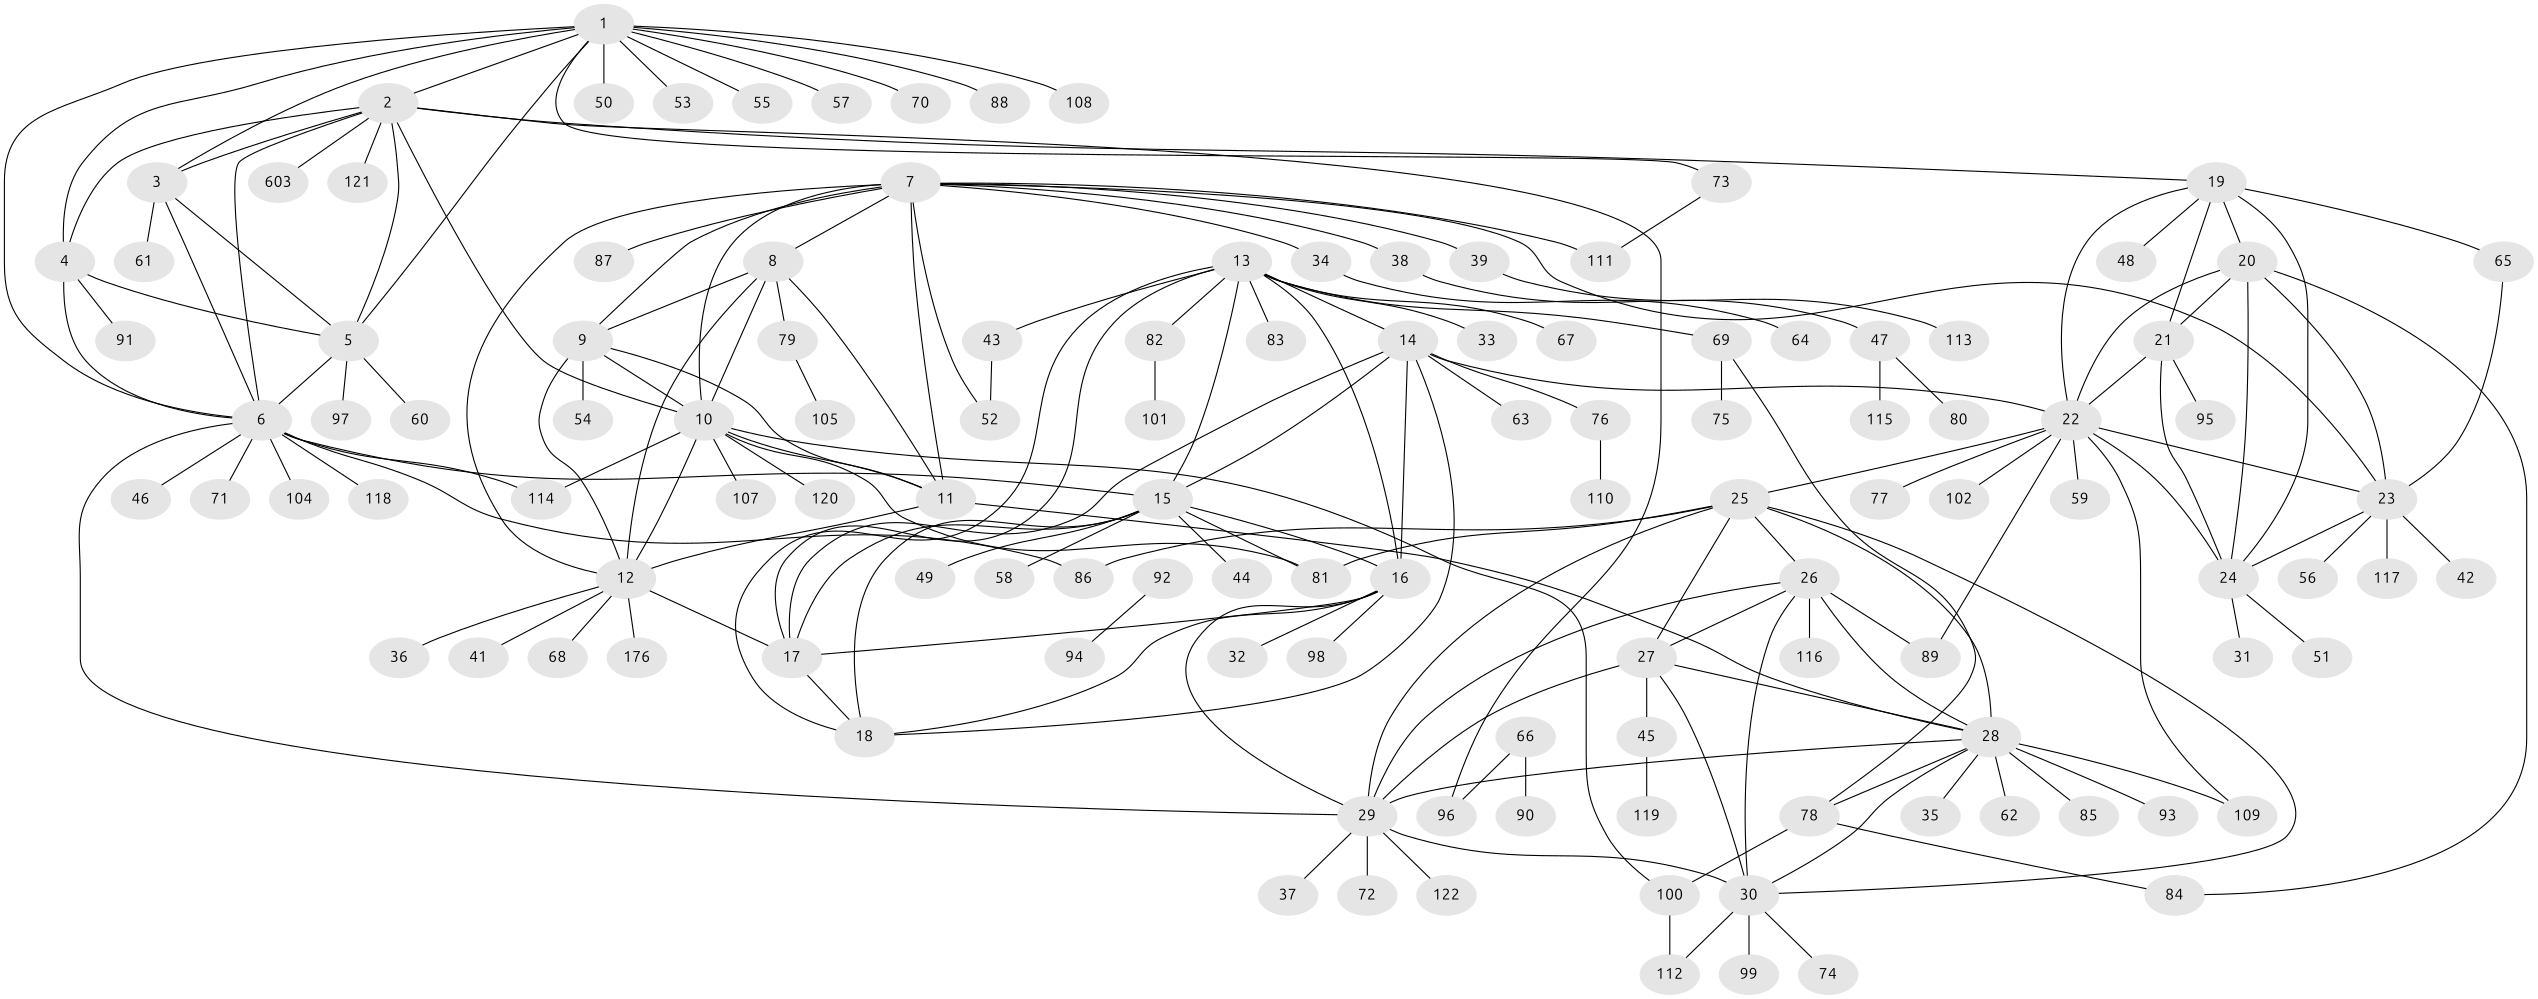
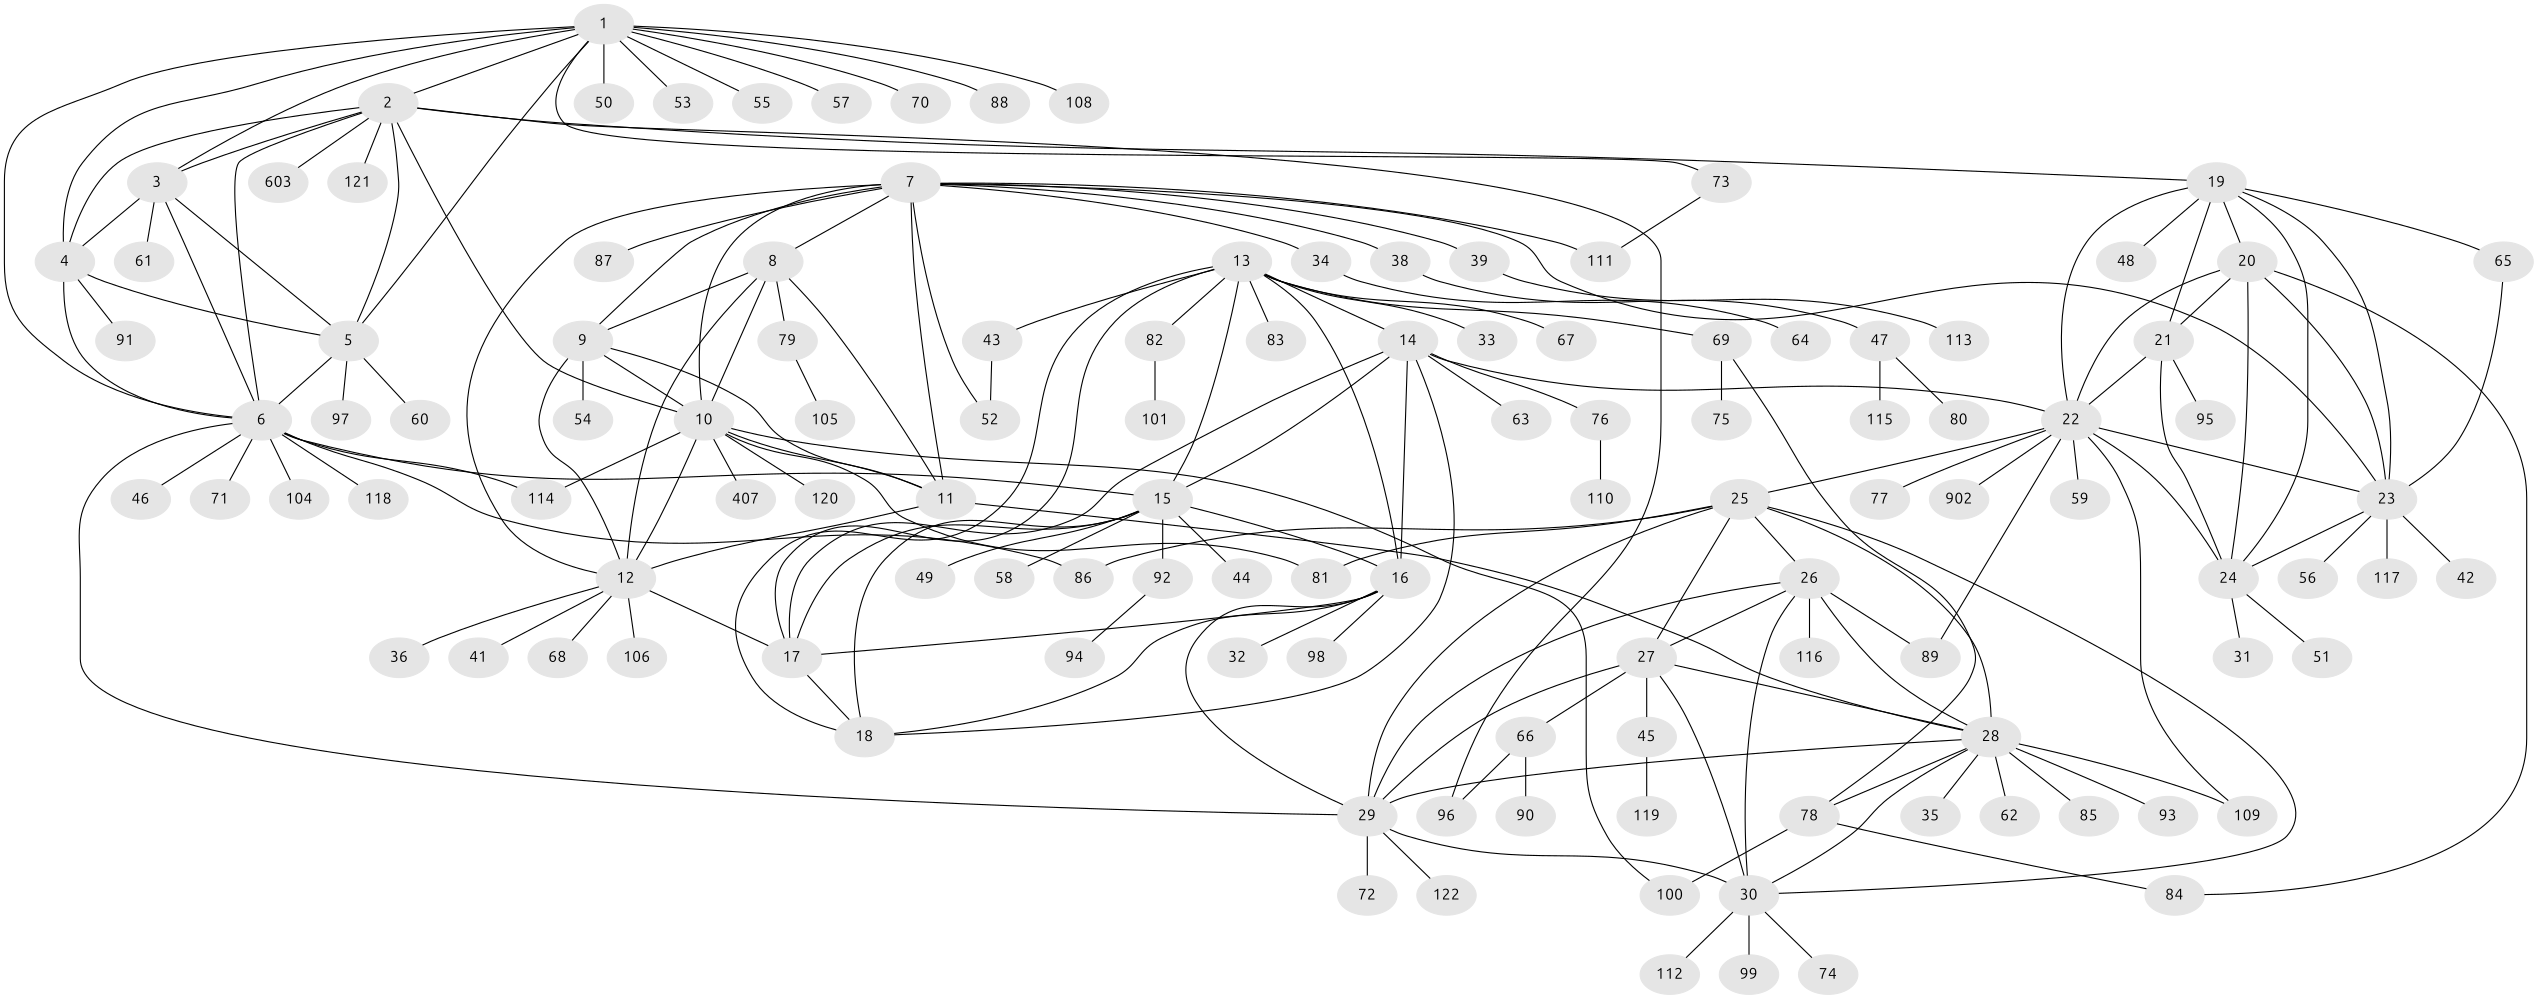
edge "3" -- "4": added
edge "19" -- "23": added
node "107": label "107" -> "407"
node "102": label "102" -> "902"
edge "15" -- "81": now "15" -- "92"
node "176": label "176" -> "106"
edge "27" -- "66": added
node "37": removed
edge "100" -- "112": removed
